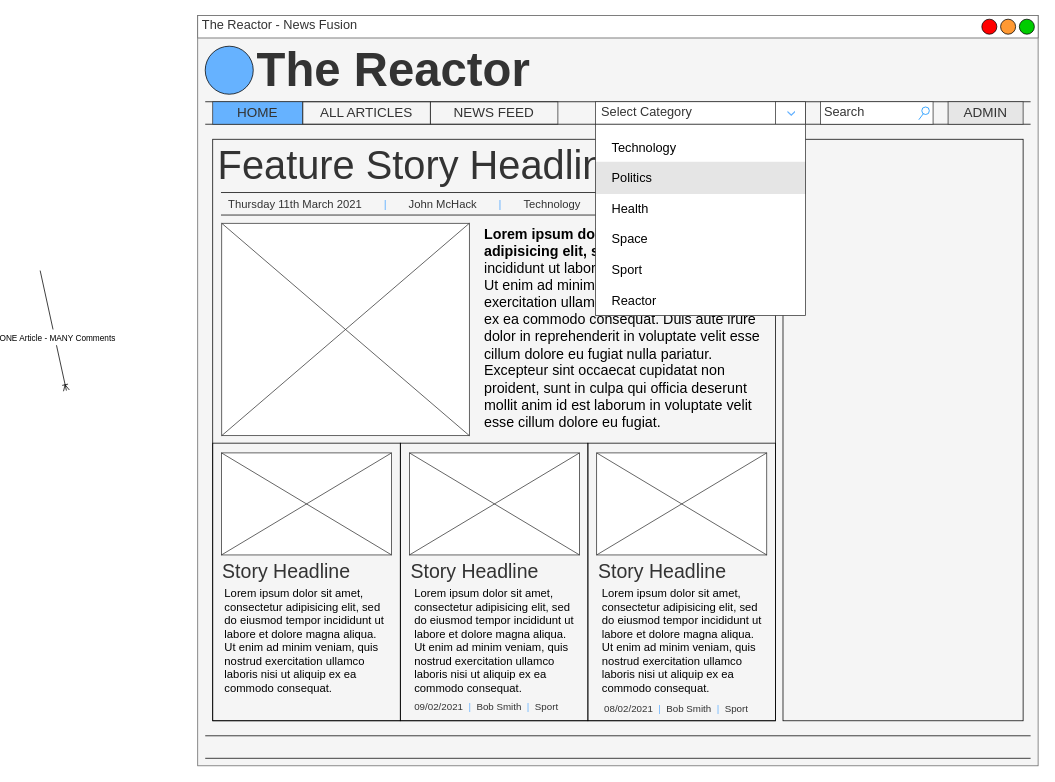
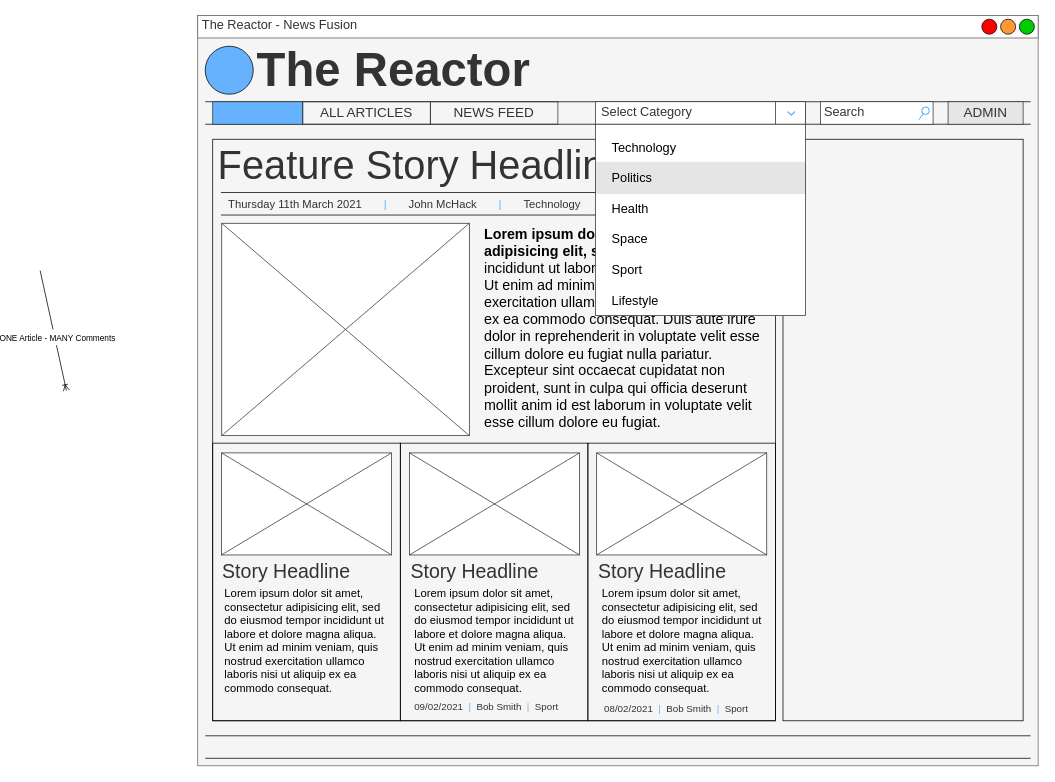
node "HOME": removed
node "Technology Politics Health Space Sport Reactor": label "Technology Politics Health Space Sport Reactor" -> "Technology Politics Health Space Sport Lifestyle"
